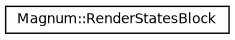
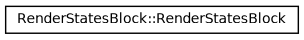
node "Magnum::RenderStatesBlock": label "Magnum::RenderStatesBlock" -> "RenderStatesBlock::RenderStatesBlock"
